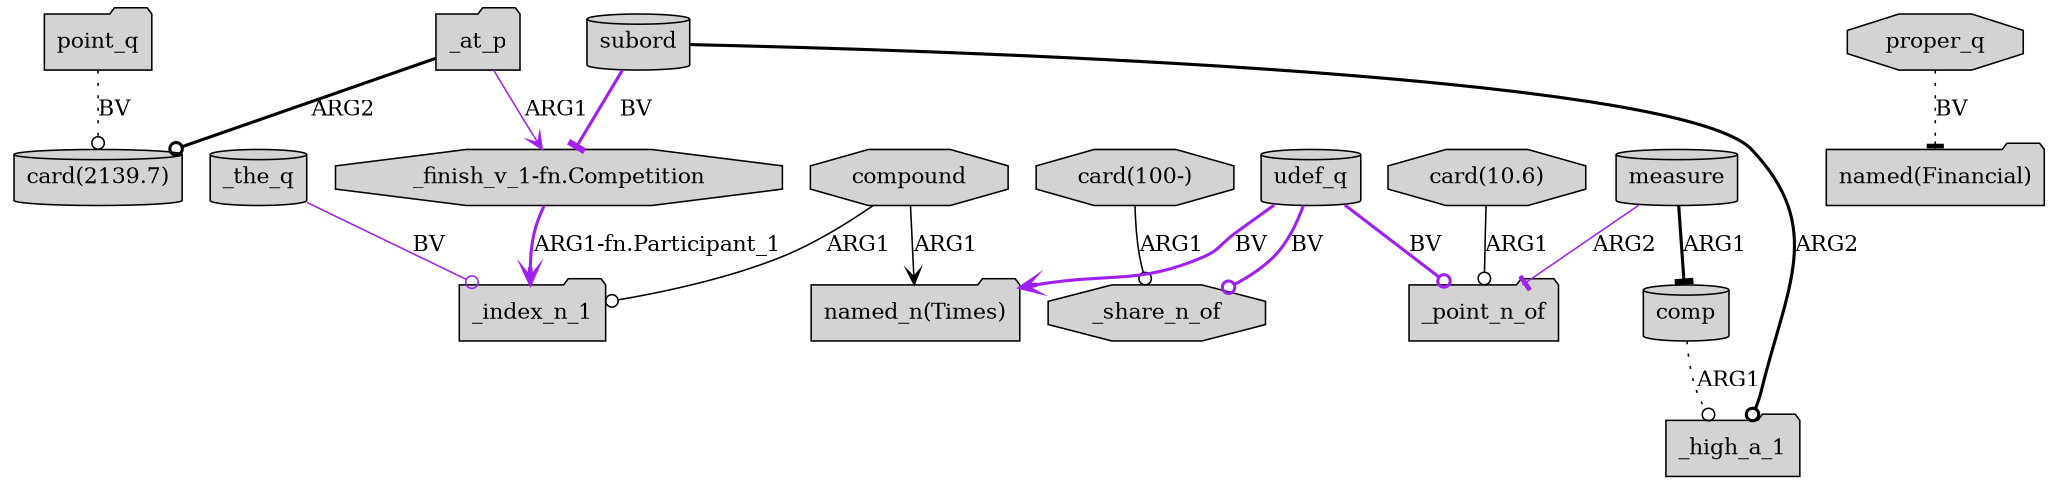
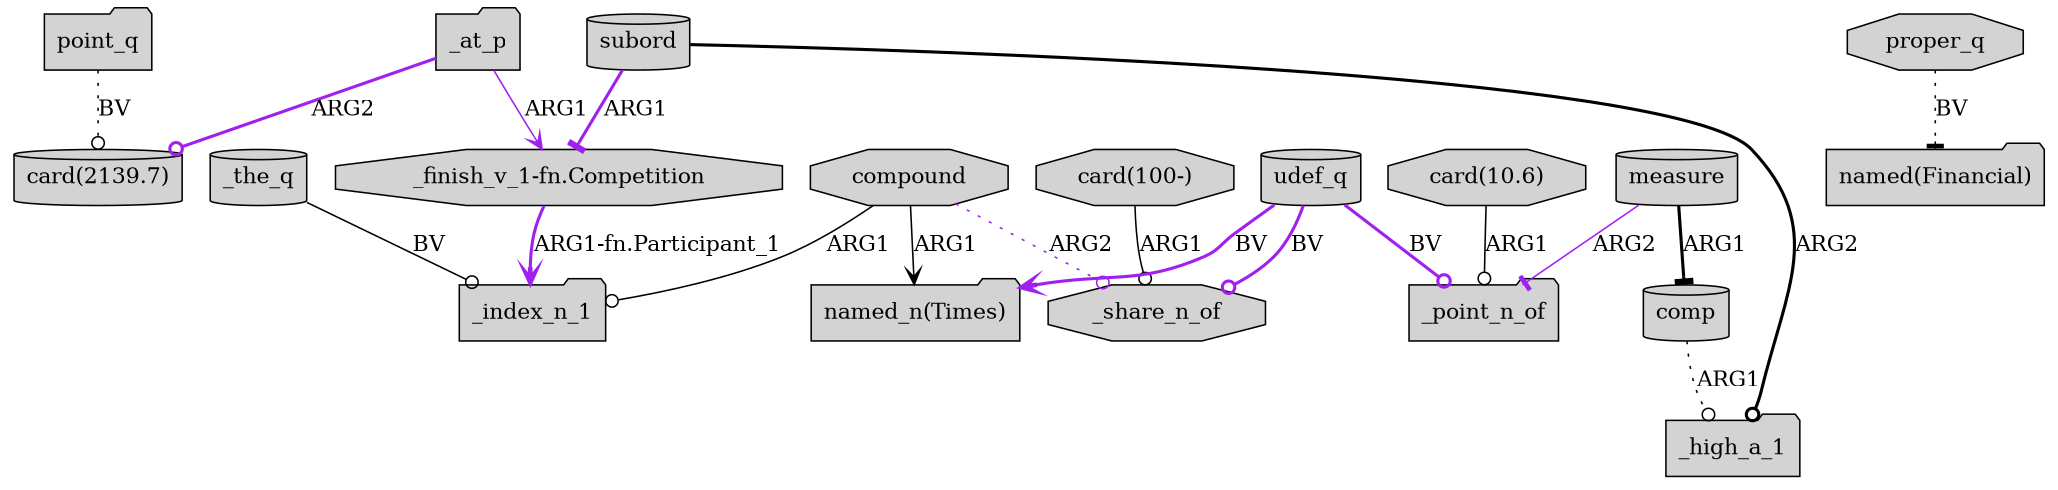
edge "_at_p" -> "card(2139.7)": color black -> purple
edge "subord" -> "_finish_v_1-fn.Competition": label "BV" -> "ARG1"
edge "_the_q" -> "_index_n_1": color purple -> black
edge "compound" -> "_share_n_of": added, label "ARG2"
